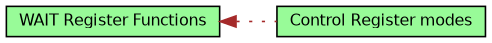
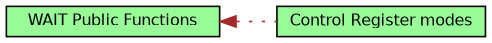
node "WAIT Register Functions": label "WAIT Register Functions" -> "WAIT Public Functions"
